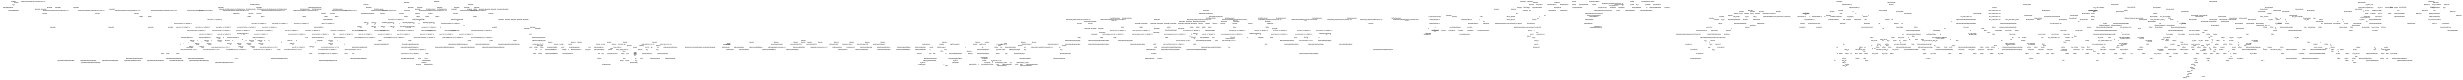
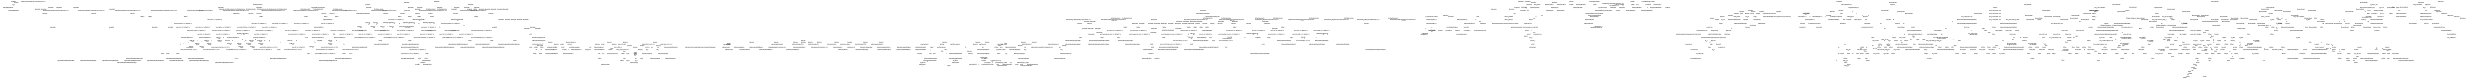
node "HeartbeatInterval = ServerHeartbeat.DefaultHeartbeatInterval": added
